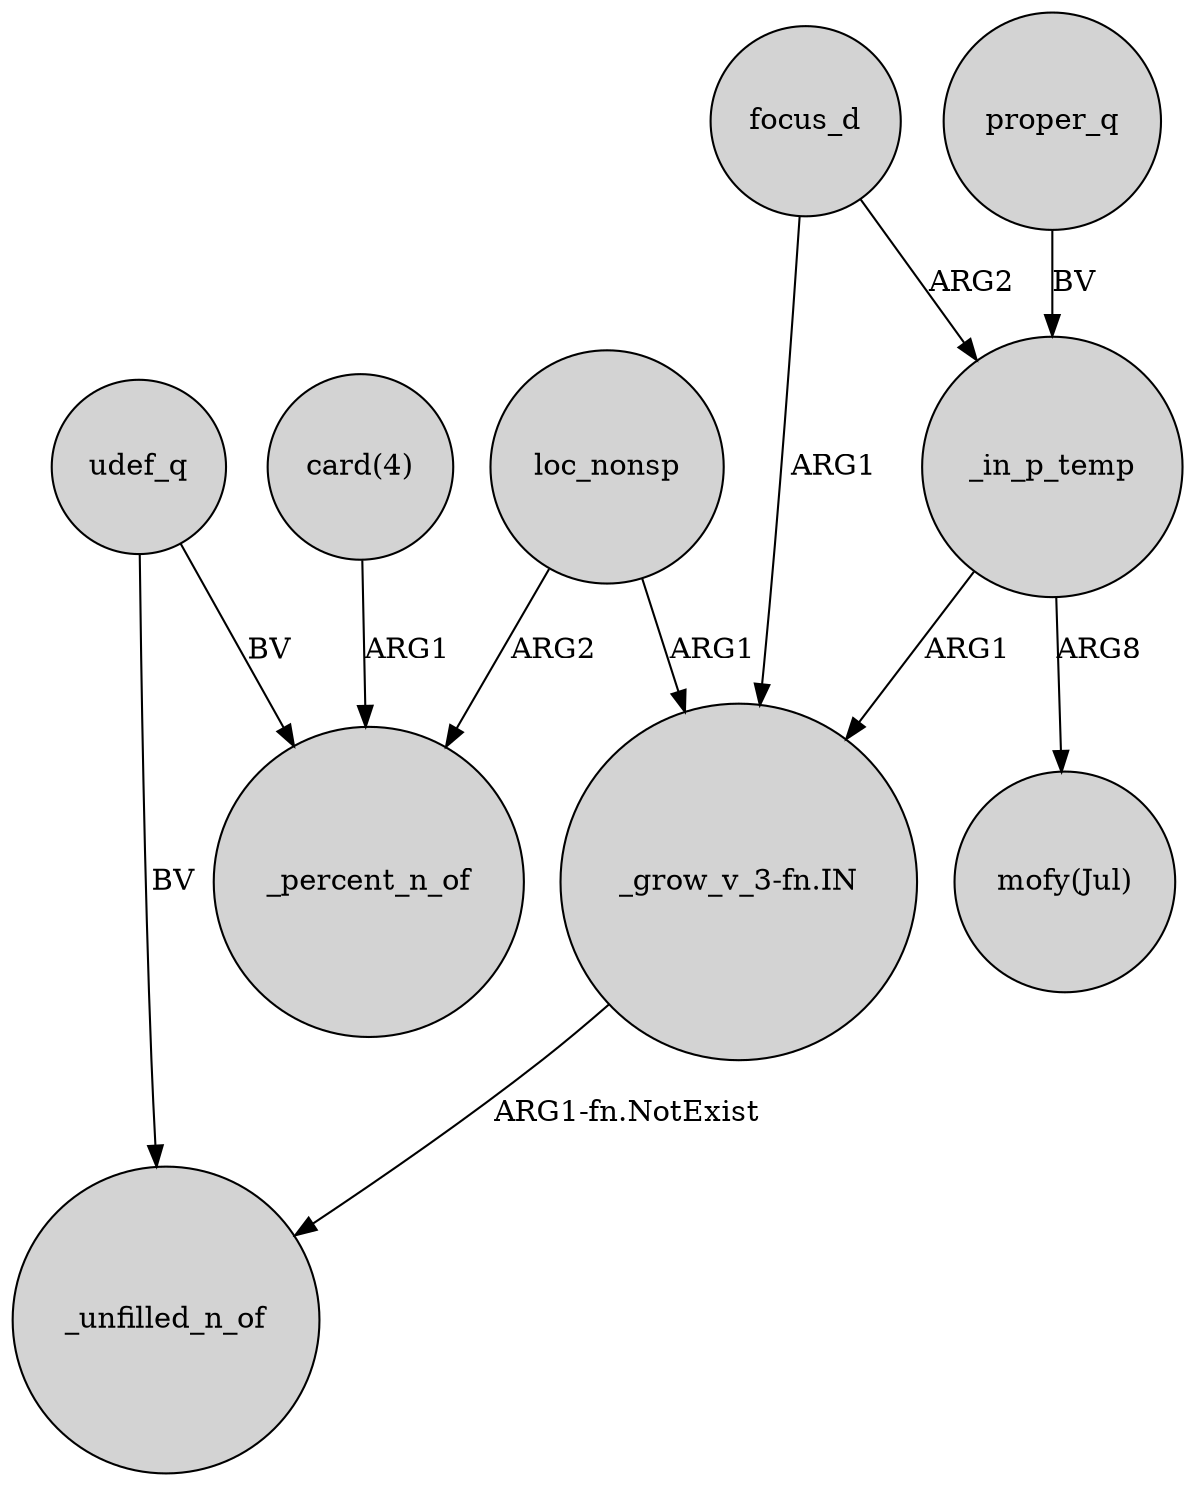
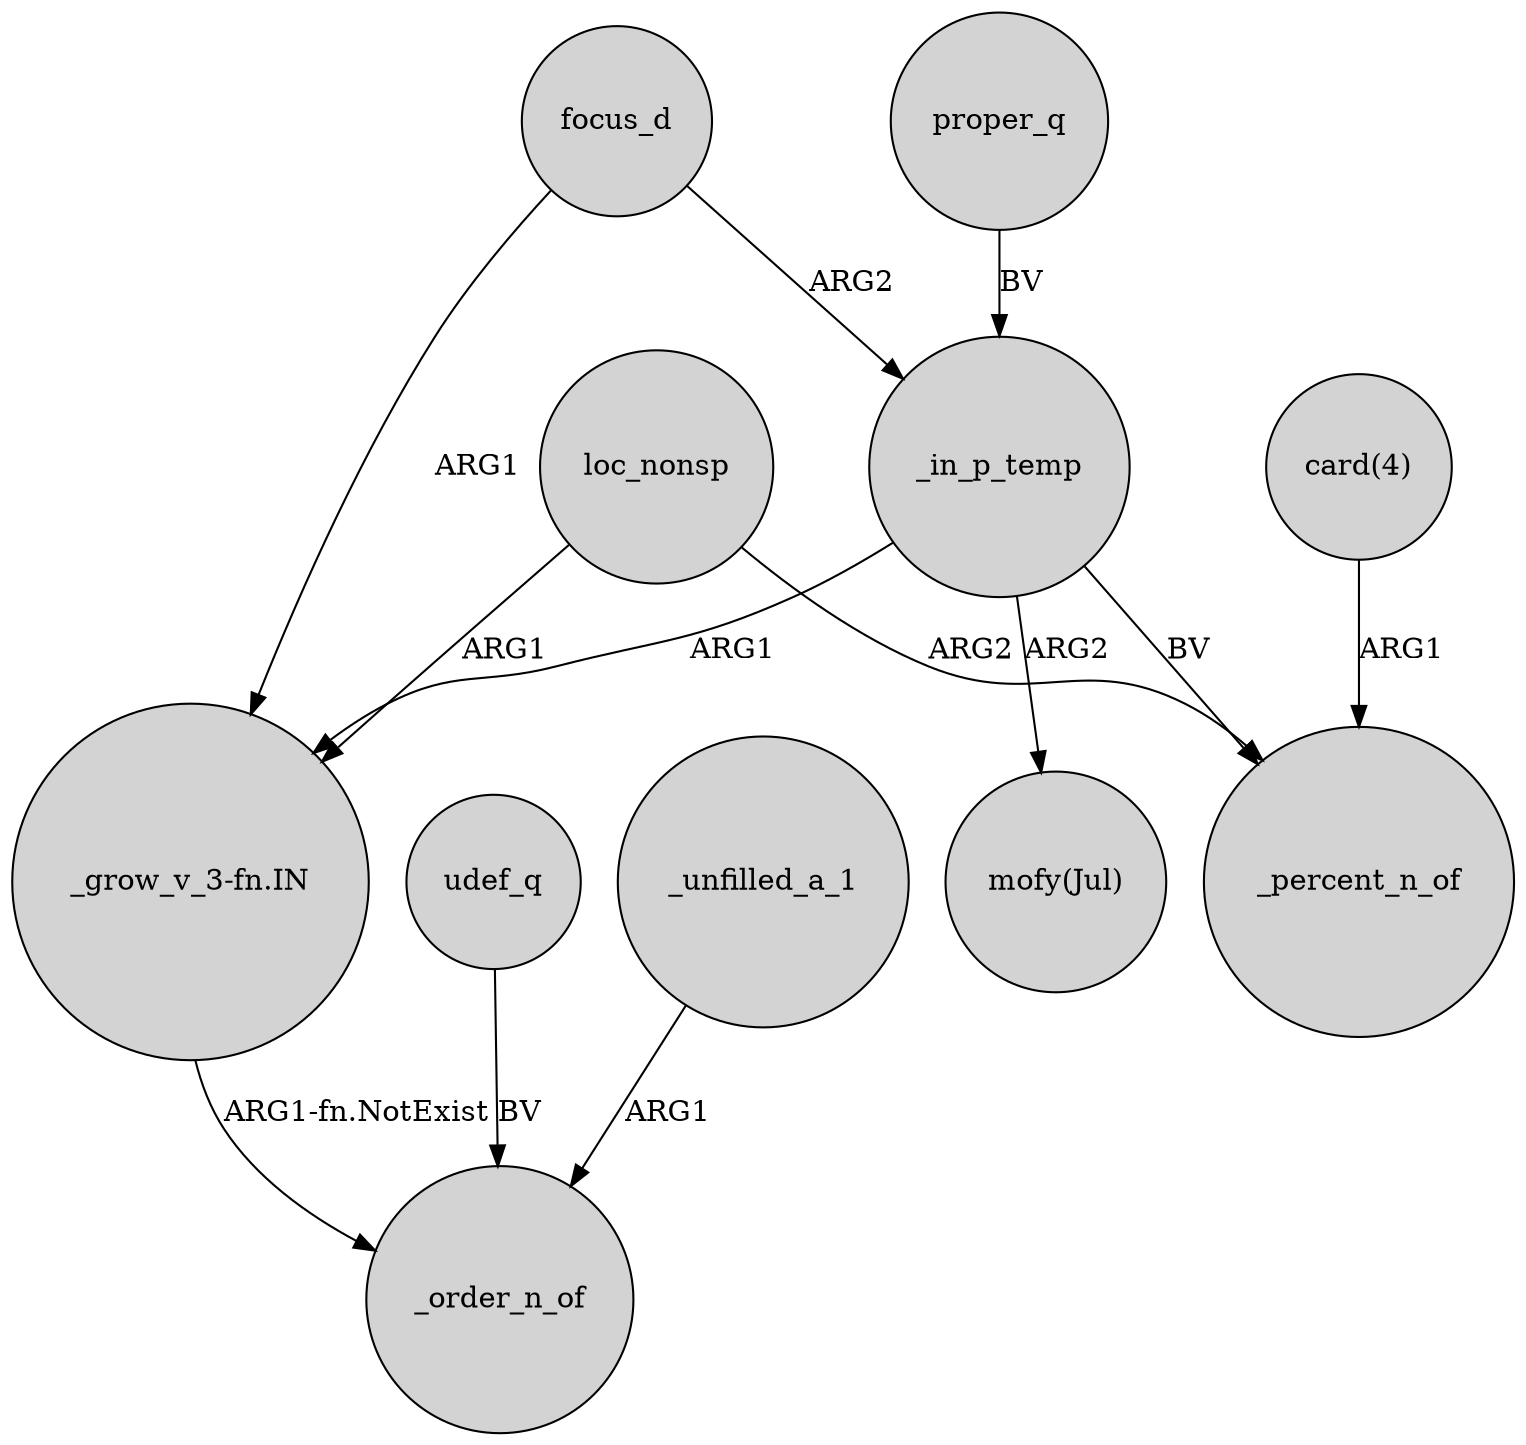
edge "udef_q" -> "_percent_n_of": now "_in_p_temp" -> "_percent_n_of"
edge "_in_p_temp" -> "mofy(Jul)": label "ARG8" -> "ARG2"
node "_unfilled_a_1": added
node "_unfilled_n_of": label "_unfilled_n_of" -> "_order_n_of"
